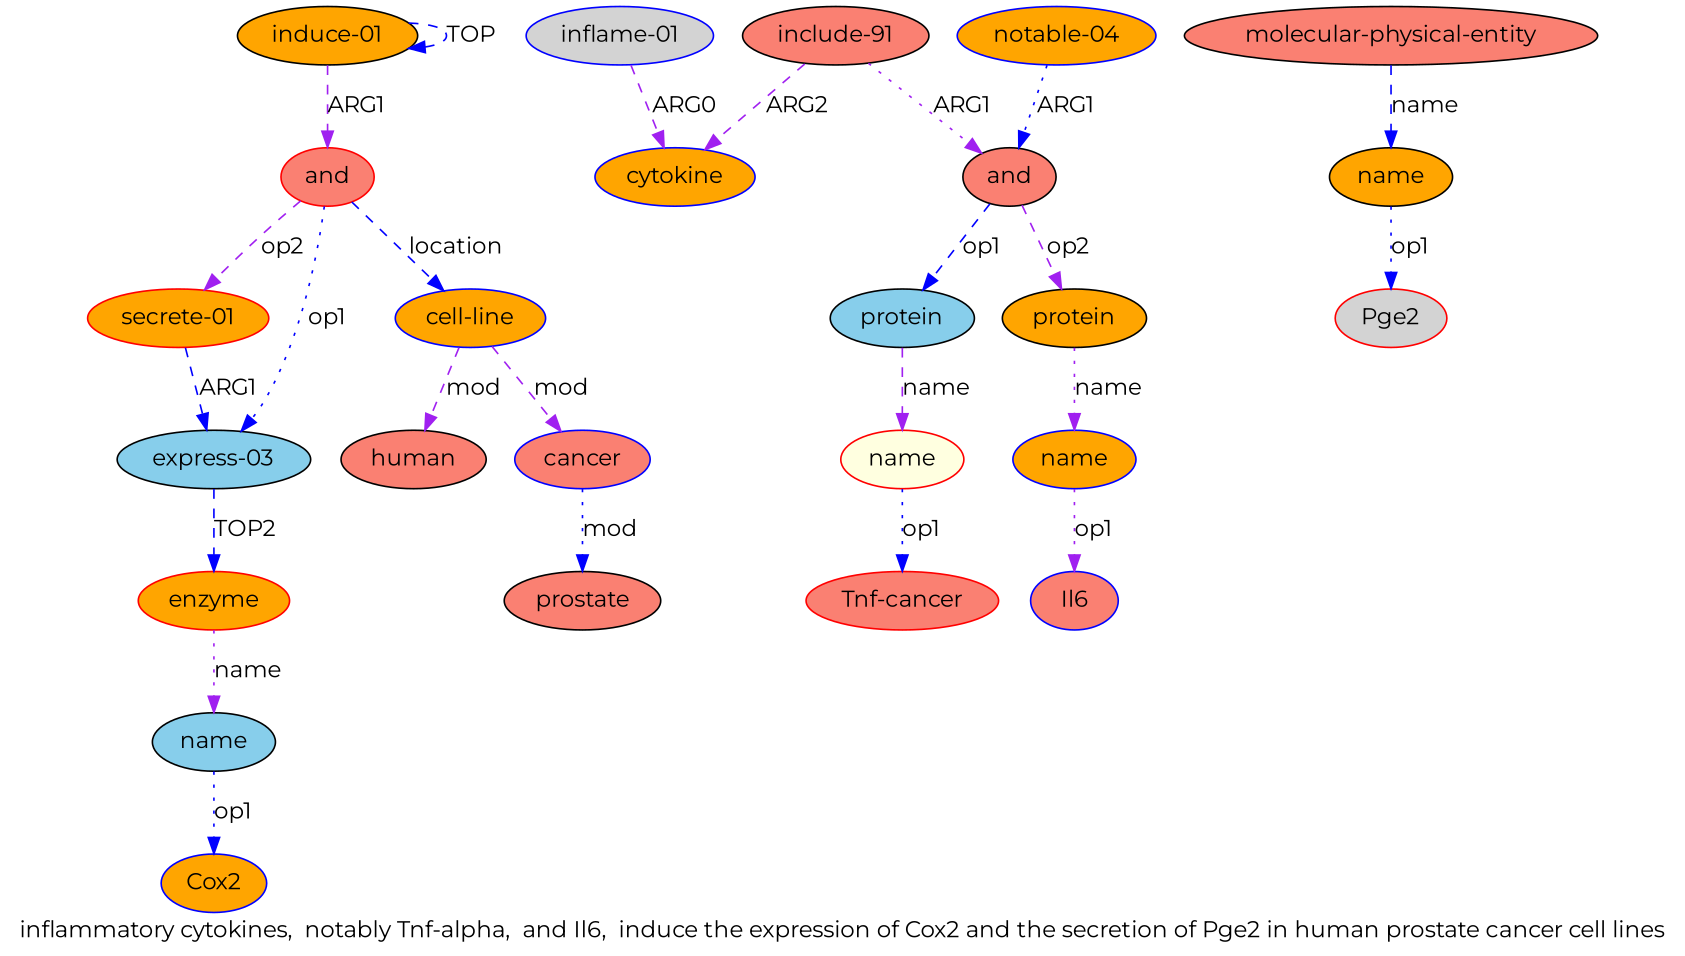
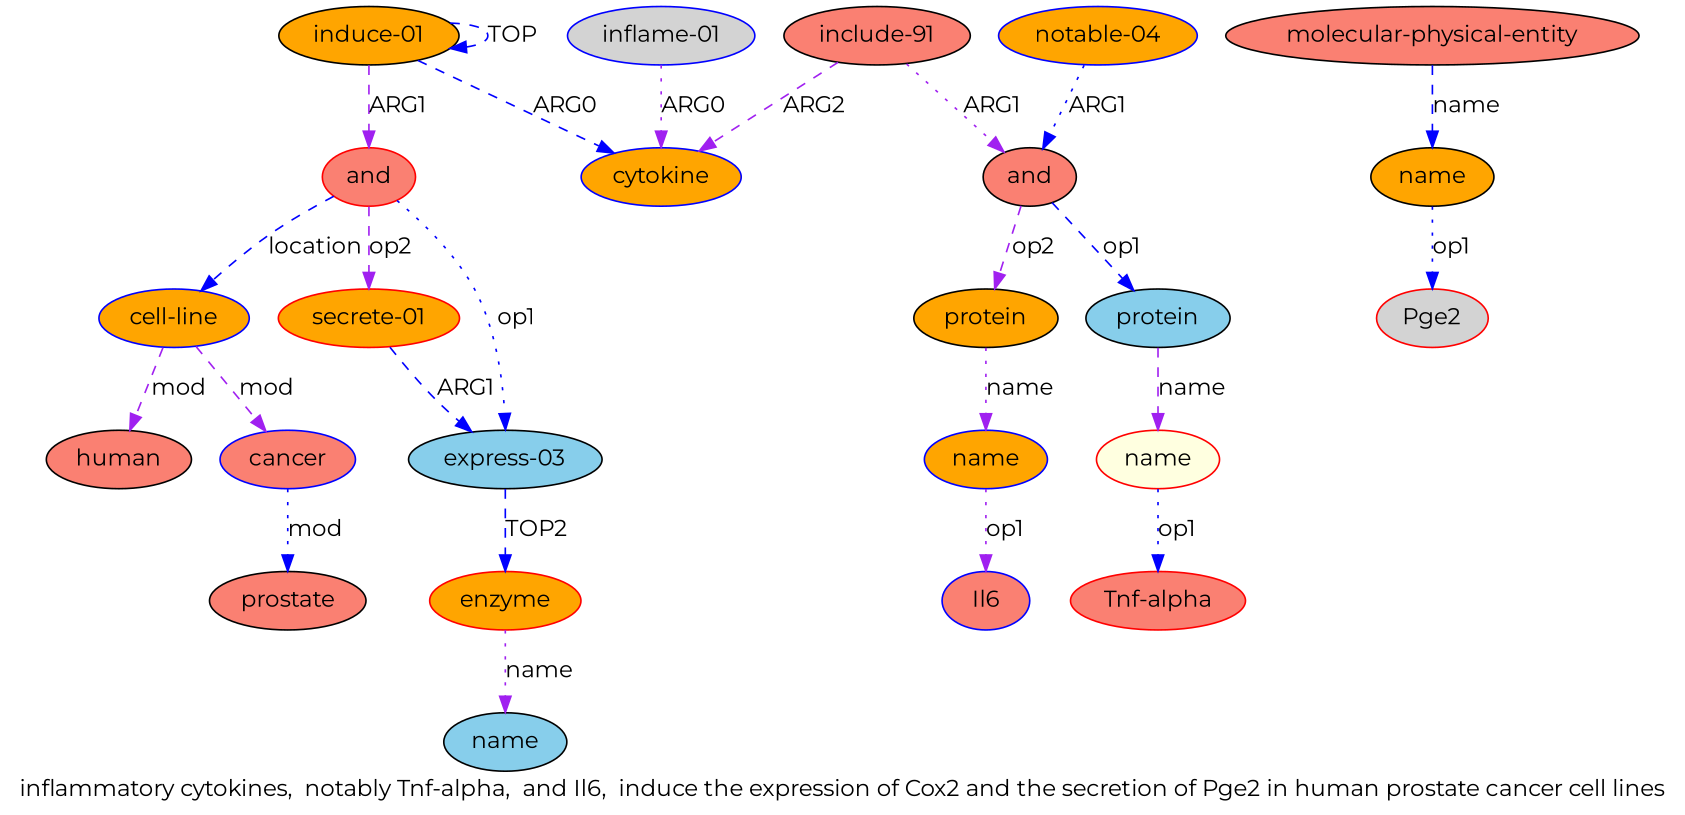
edge "inflame-01" -> "cytokine": style dashed -> dotted
edge "induce-01" -> "cytokine": added, label "ARG0"
node "Tnf-cancer": label "Tnf-cancer" -> "Tnf-alpha"
node "Cox2": removed
